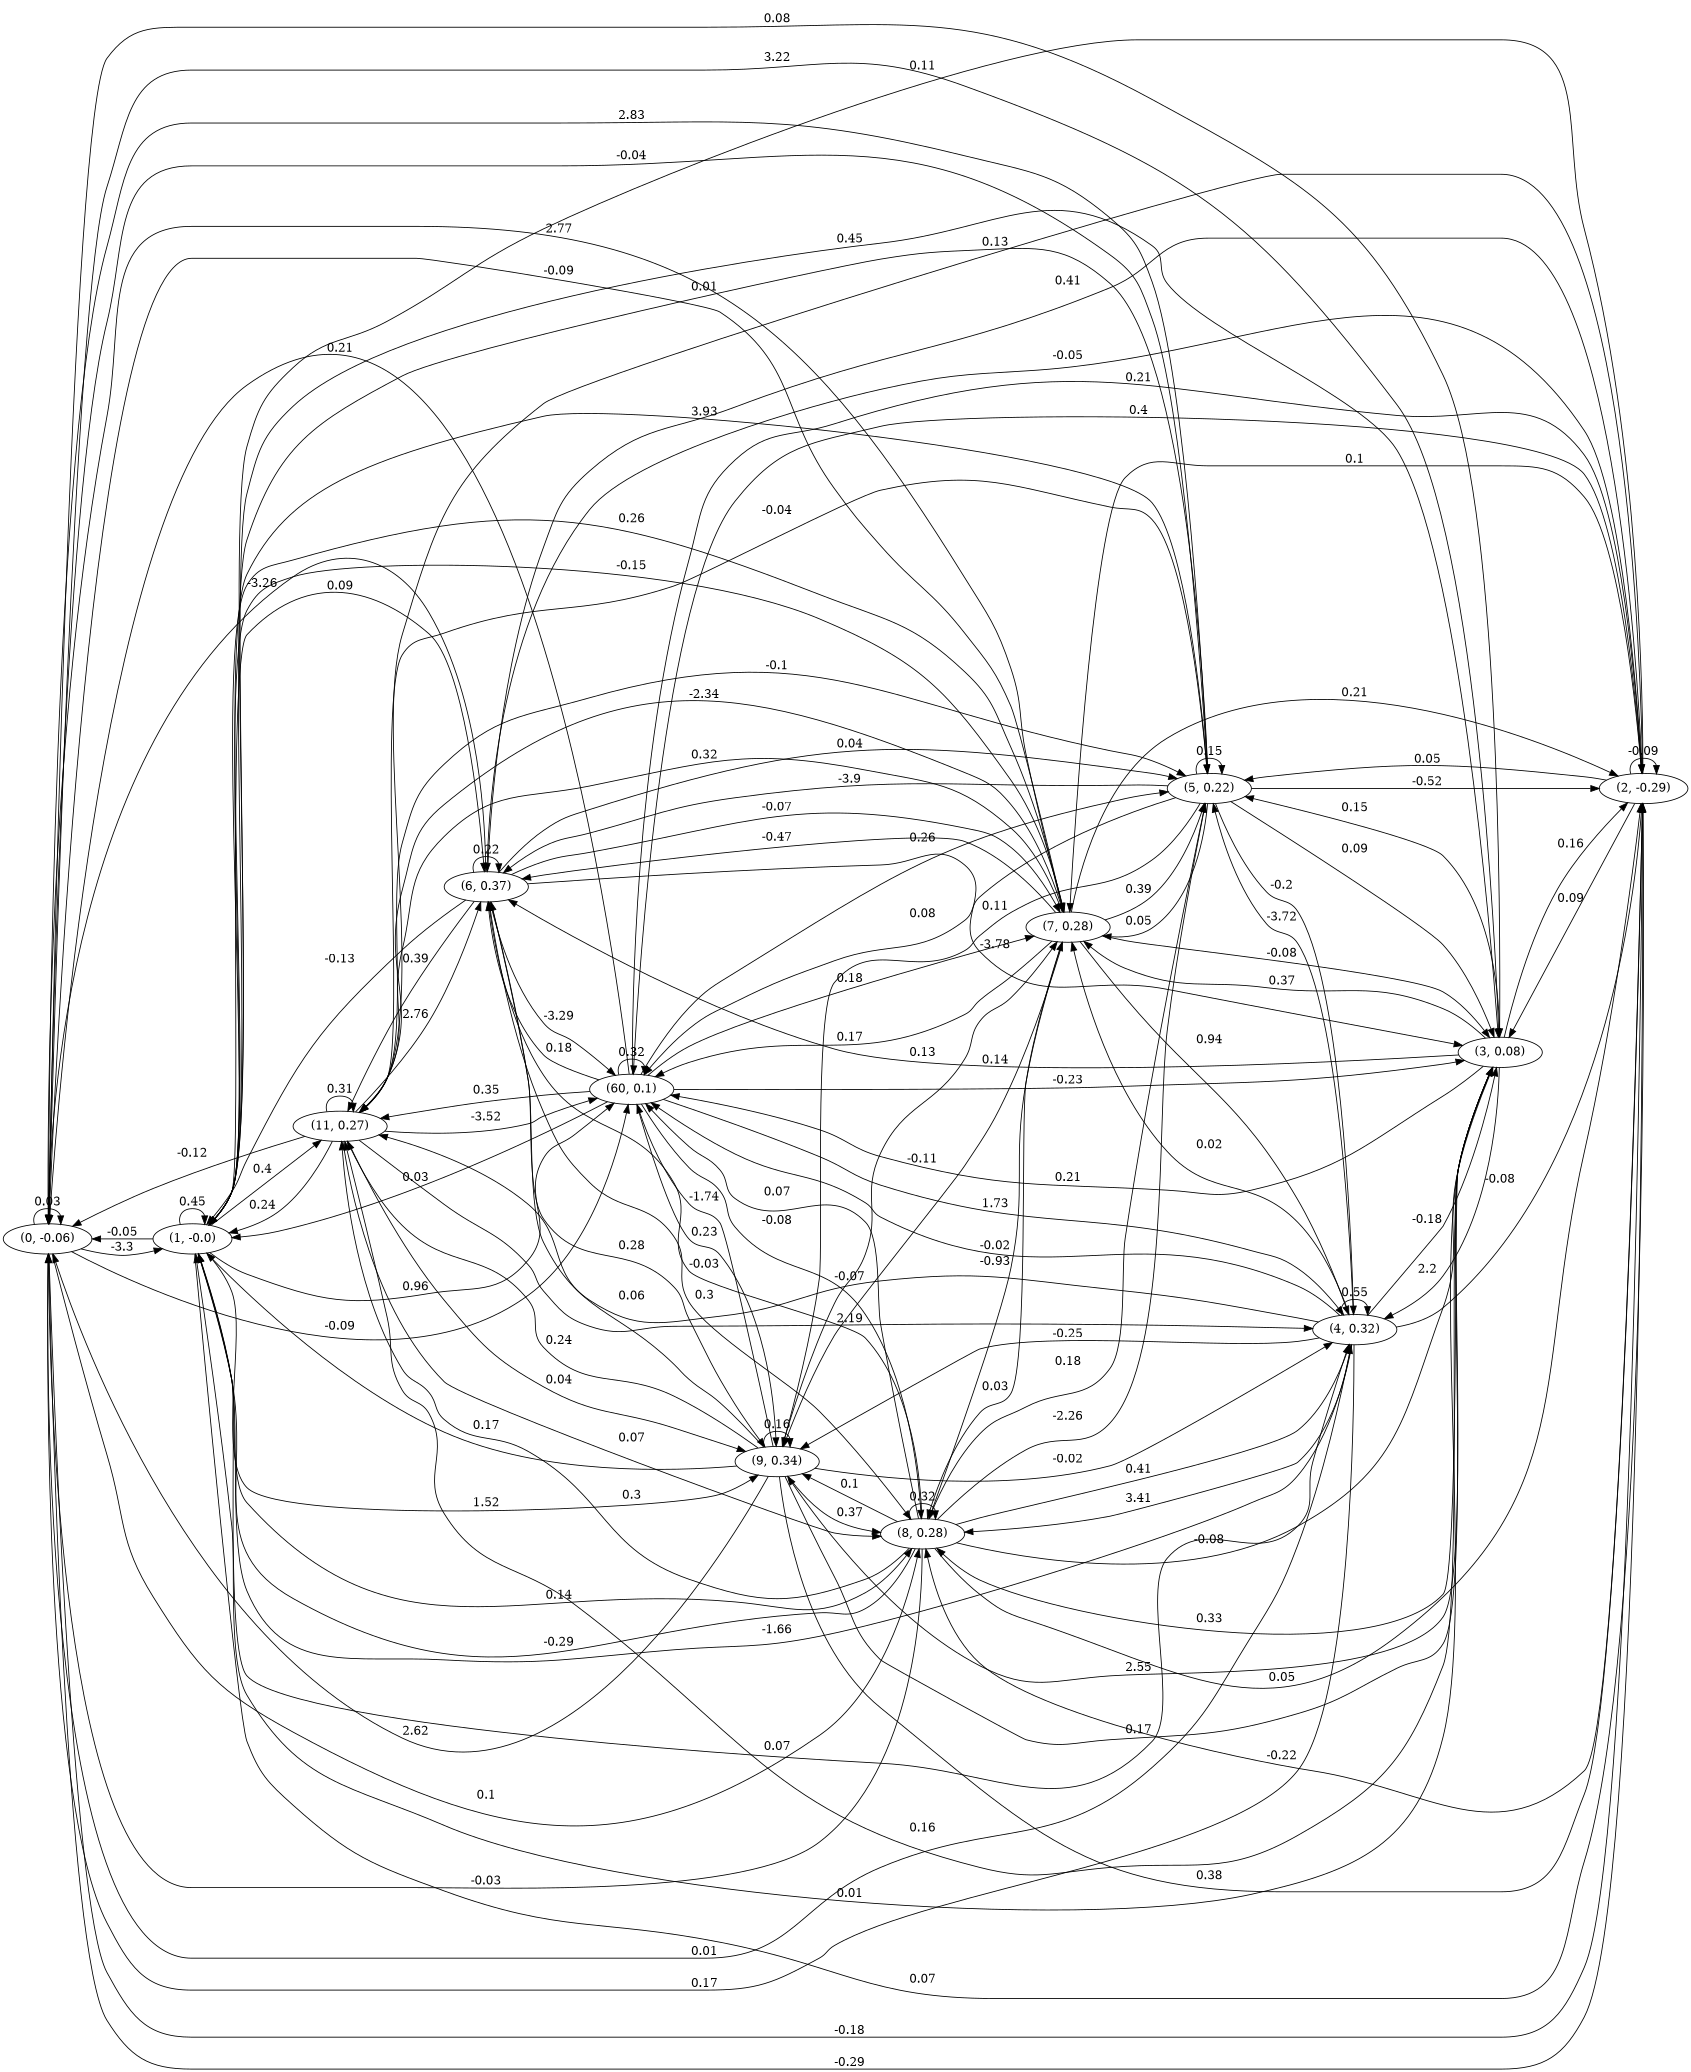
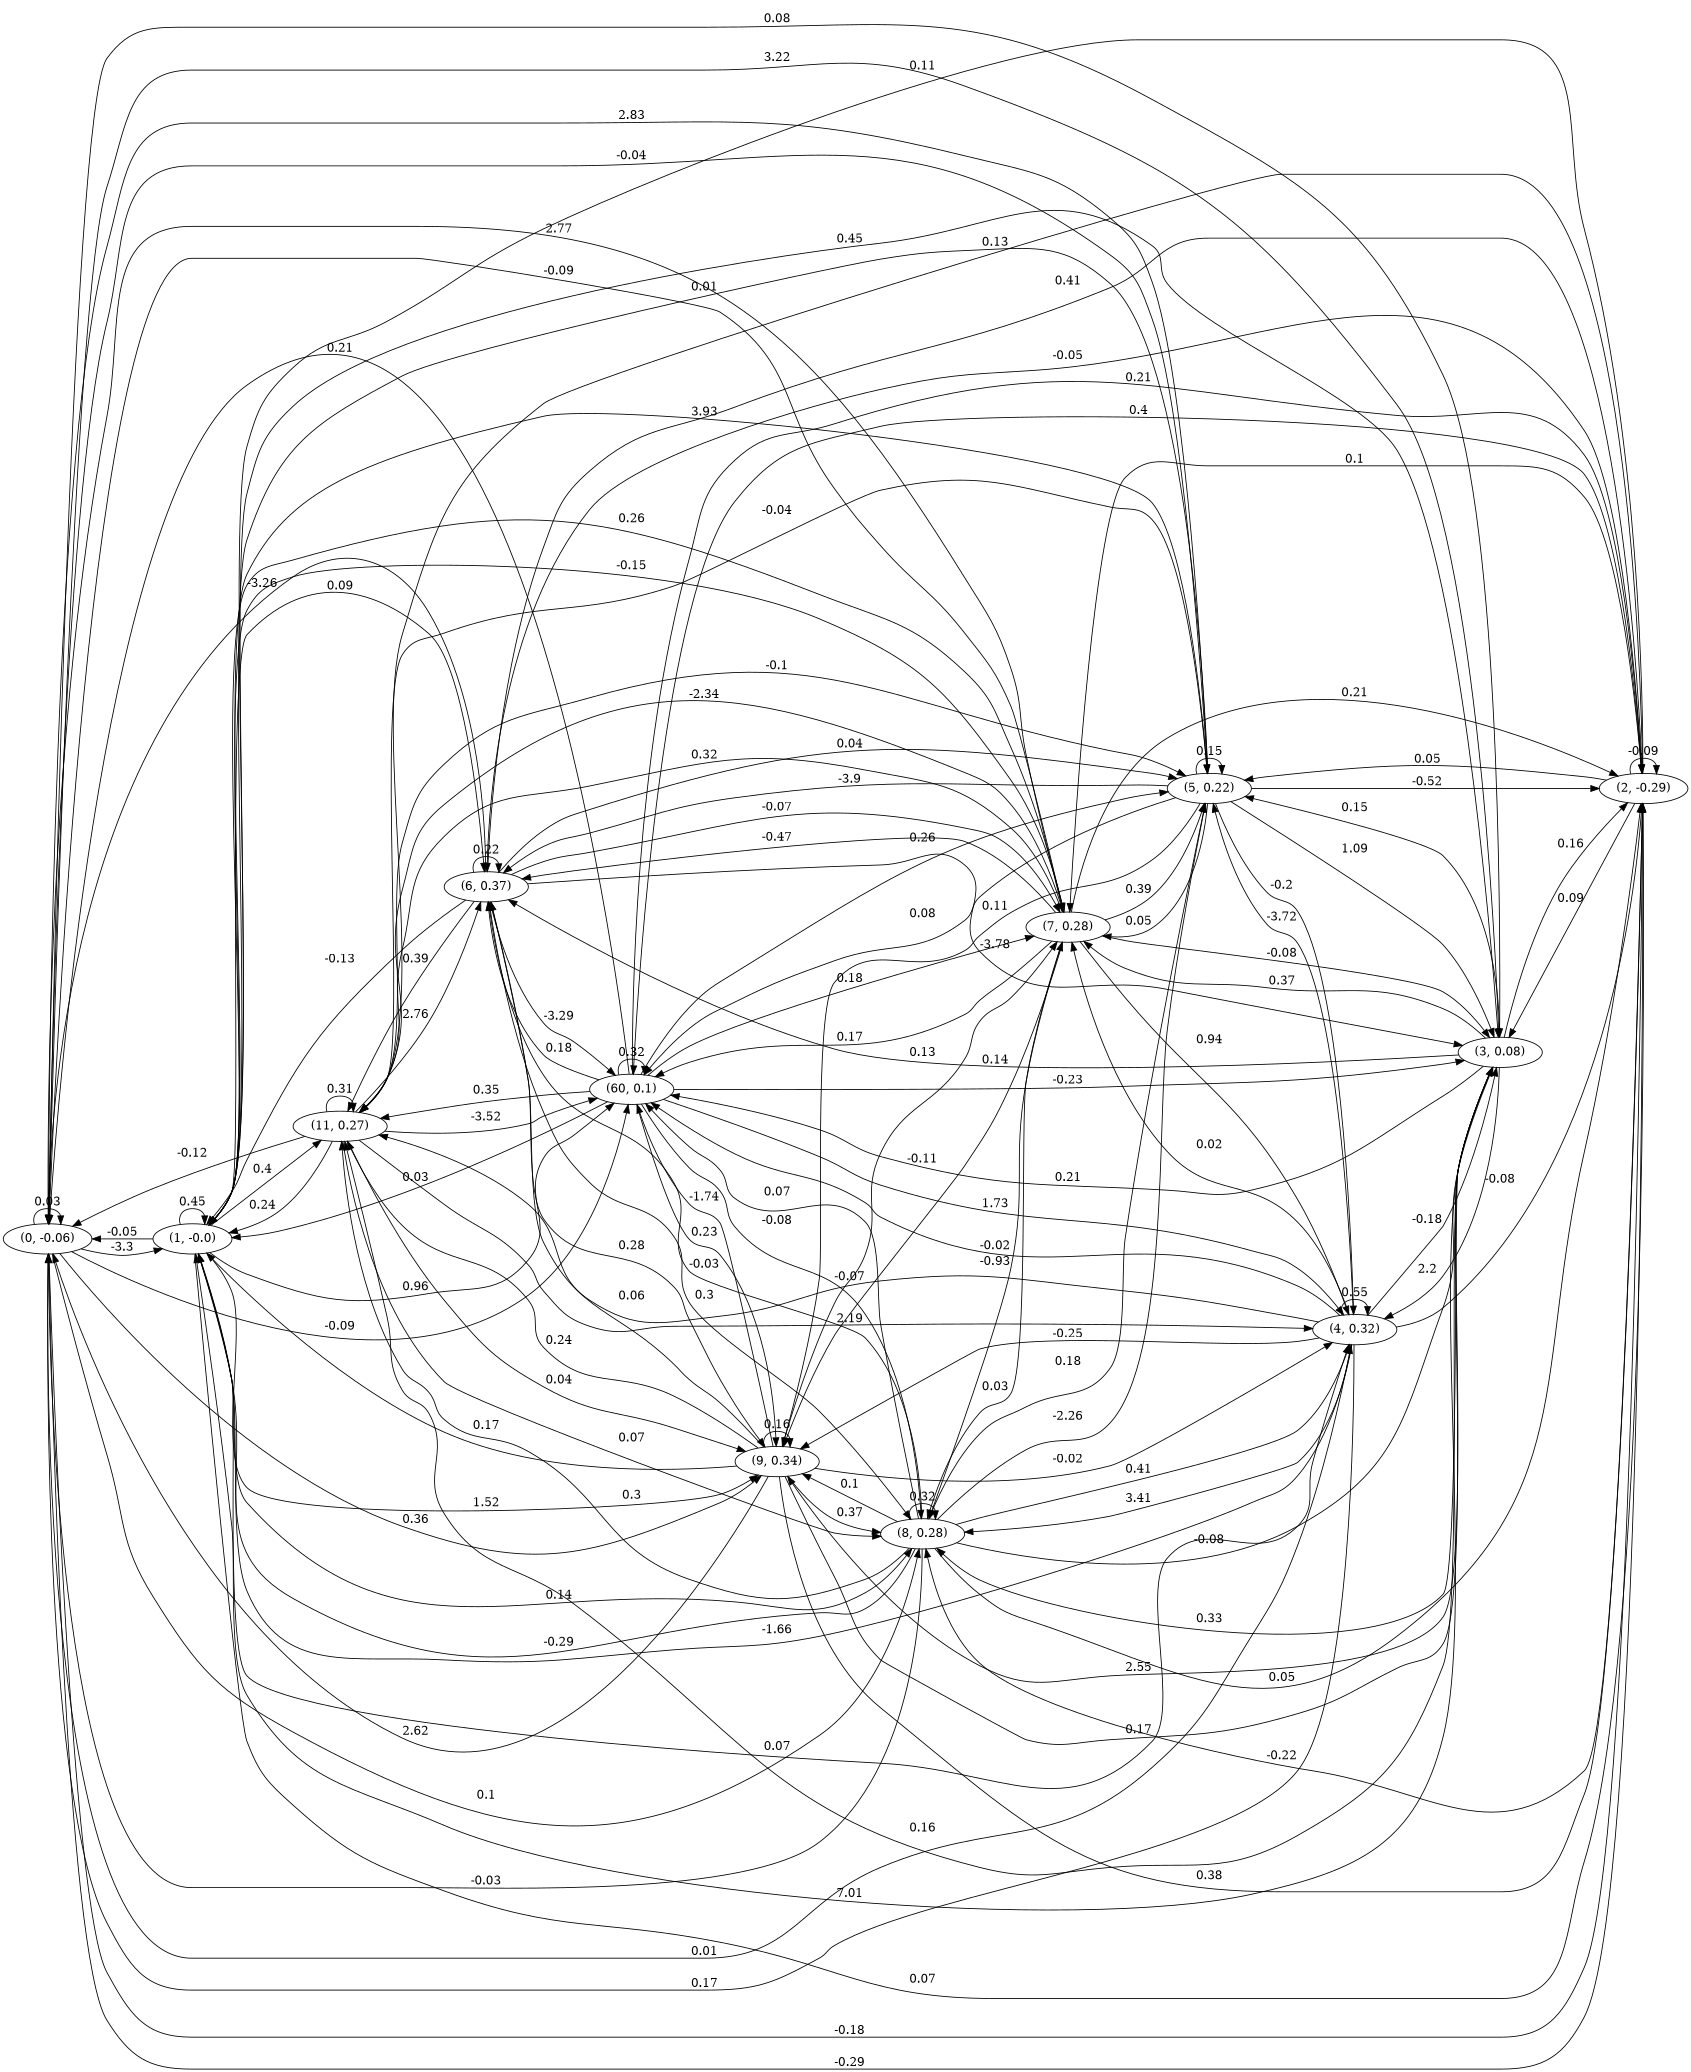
edge "(5, 0.22)" -> "(3, 0.08)": label "0.09" -> "1.09"
edge "(0, -0.06)" -> "(9, 0.34)": added, label "0.36"
edge "(3, 0.08)" -> "(1, -0.0)": label "0.01" -> "7.01"
